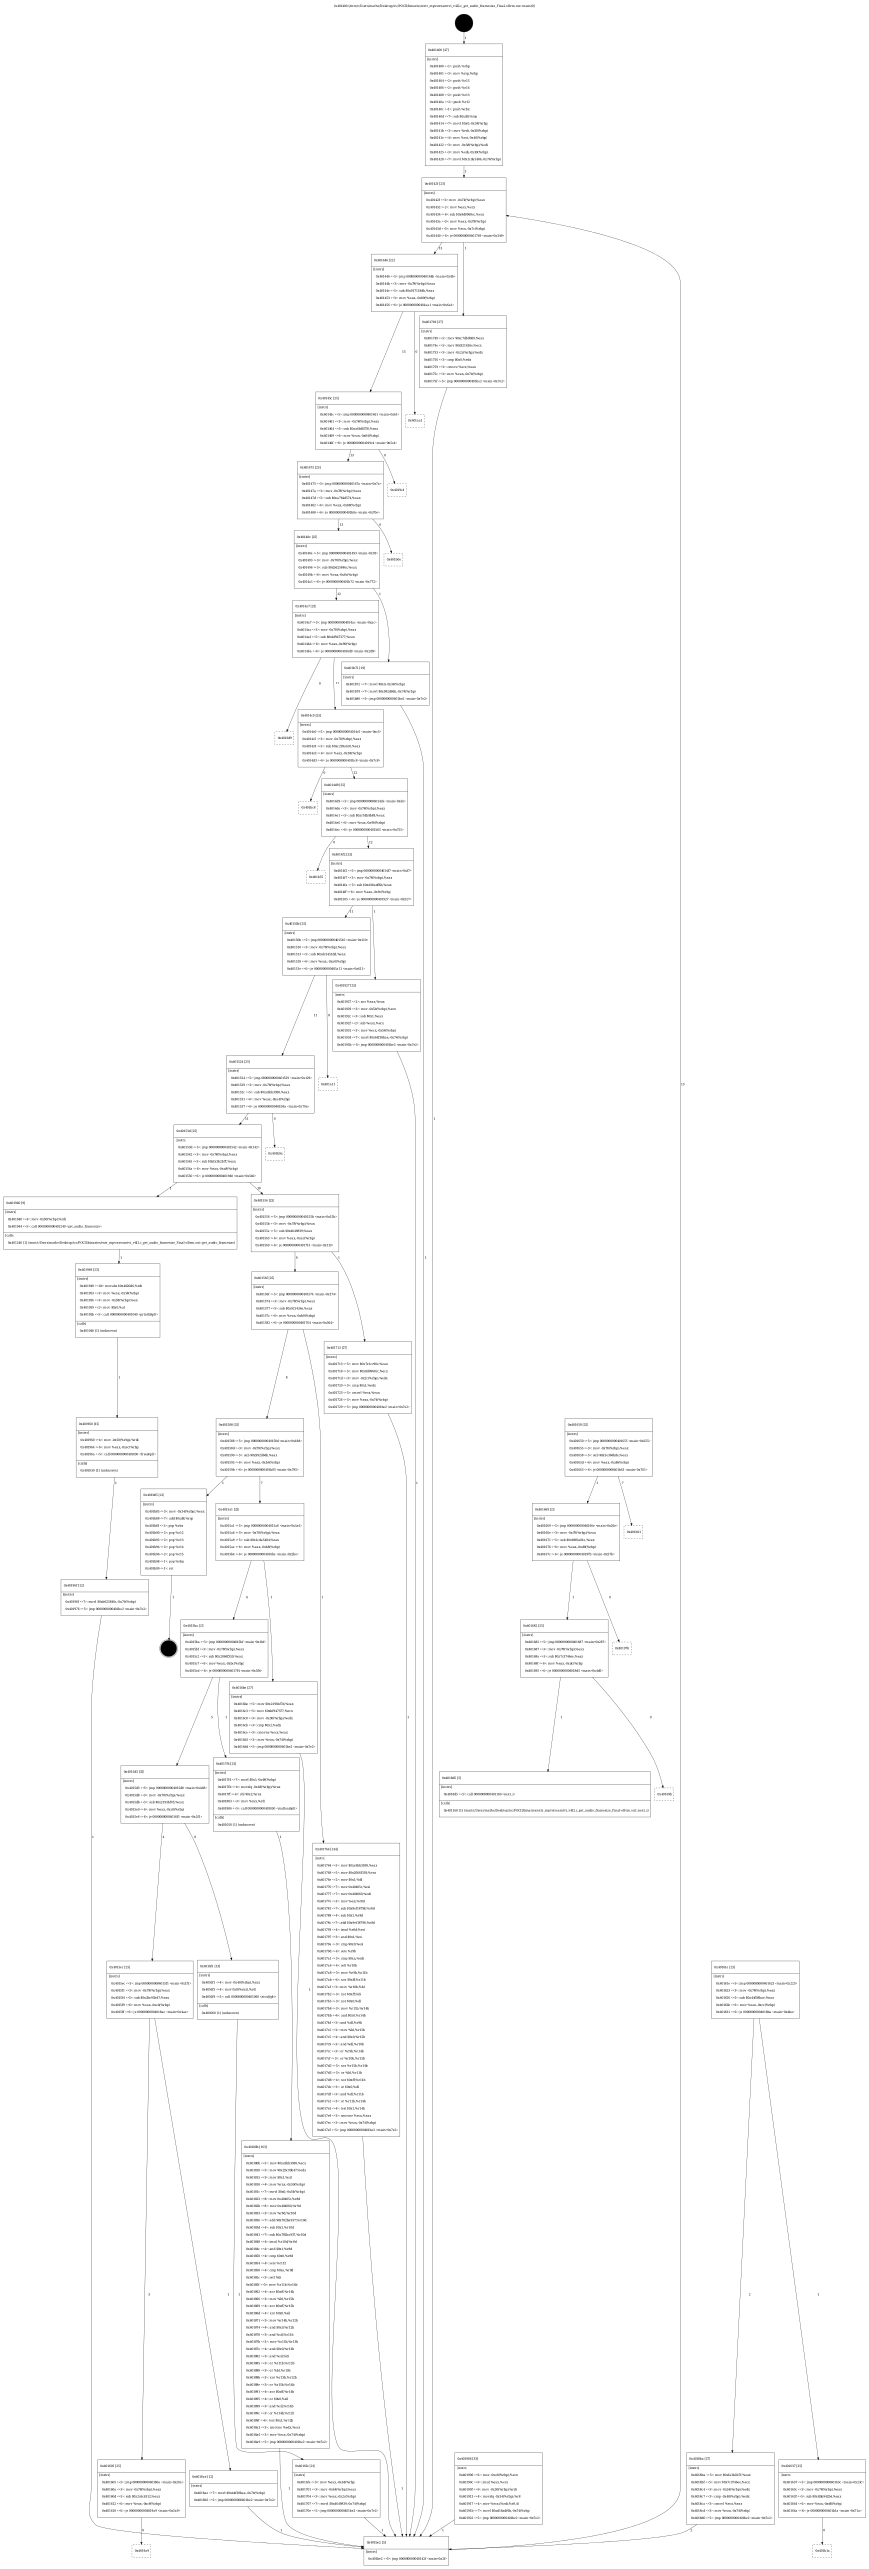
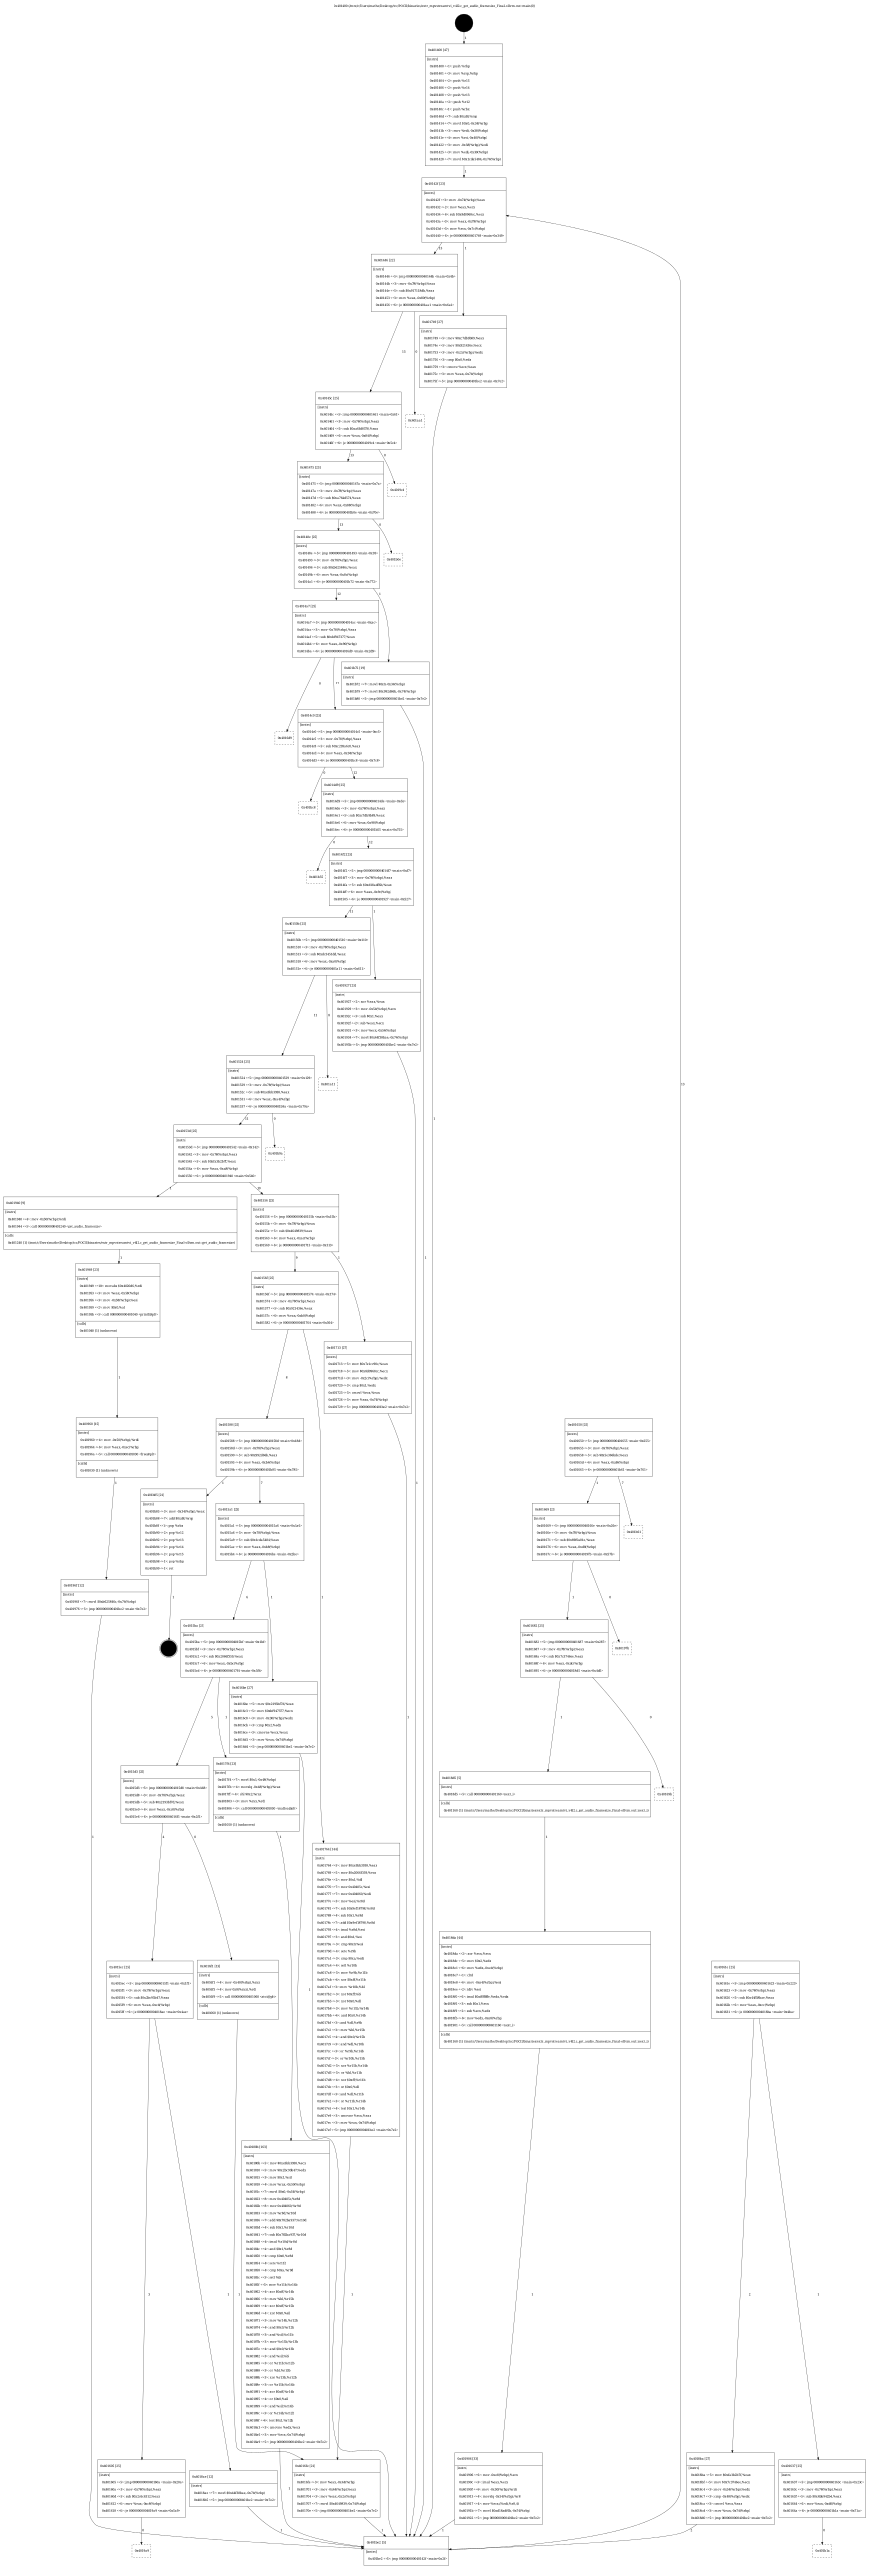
node "0x4018da [44]": added
edge "0x401764 [144]" -> "0x401be2 [5]": now "0x401764 [144]" -> "0x4016fe [21]"
